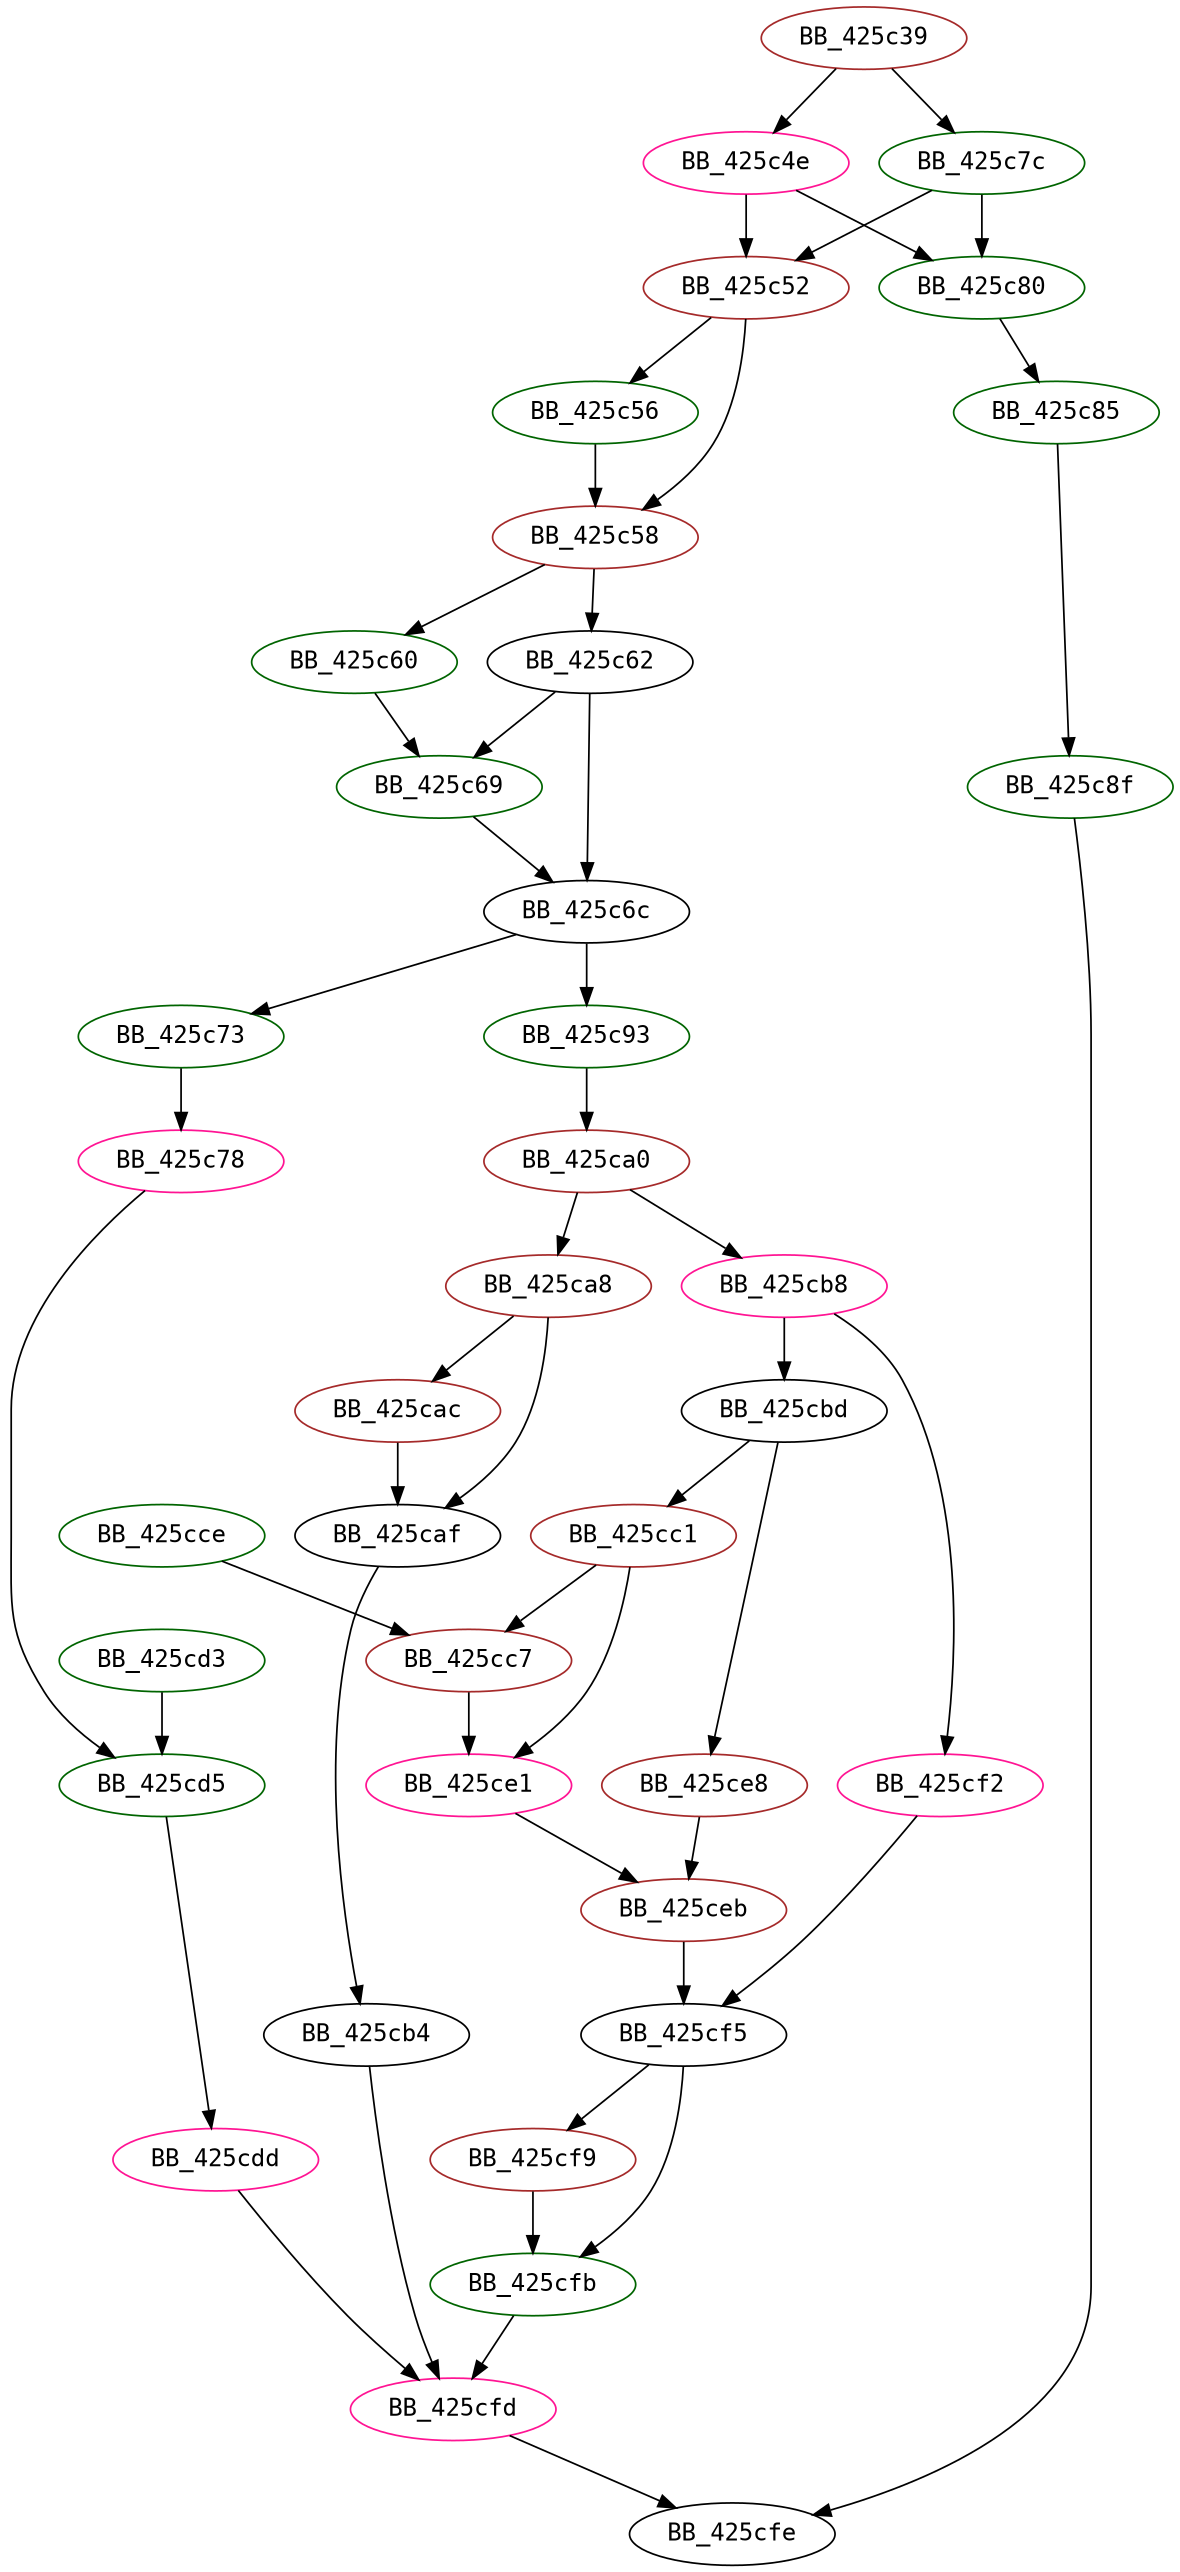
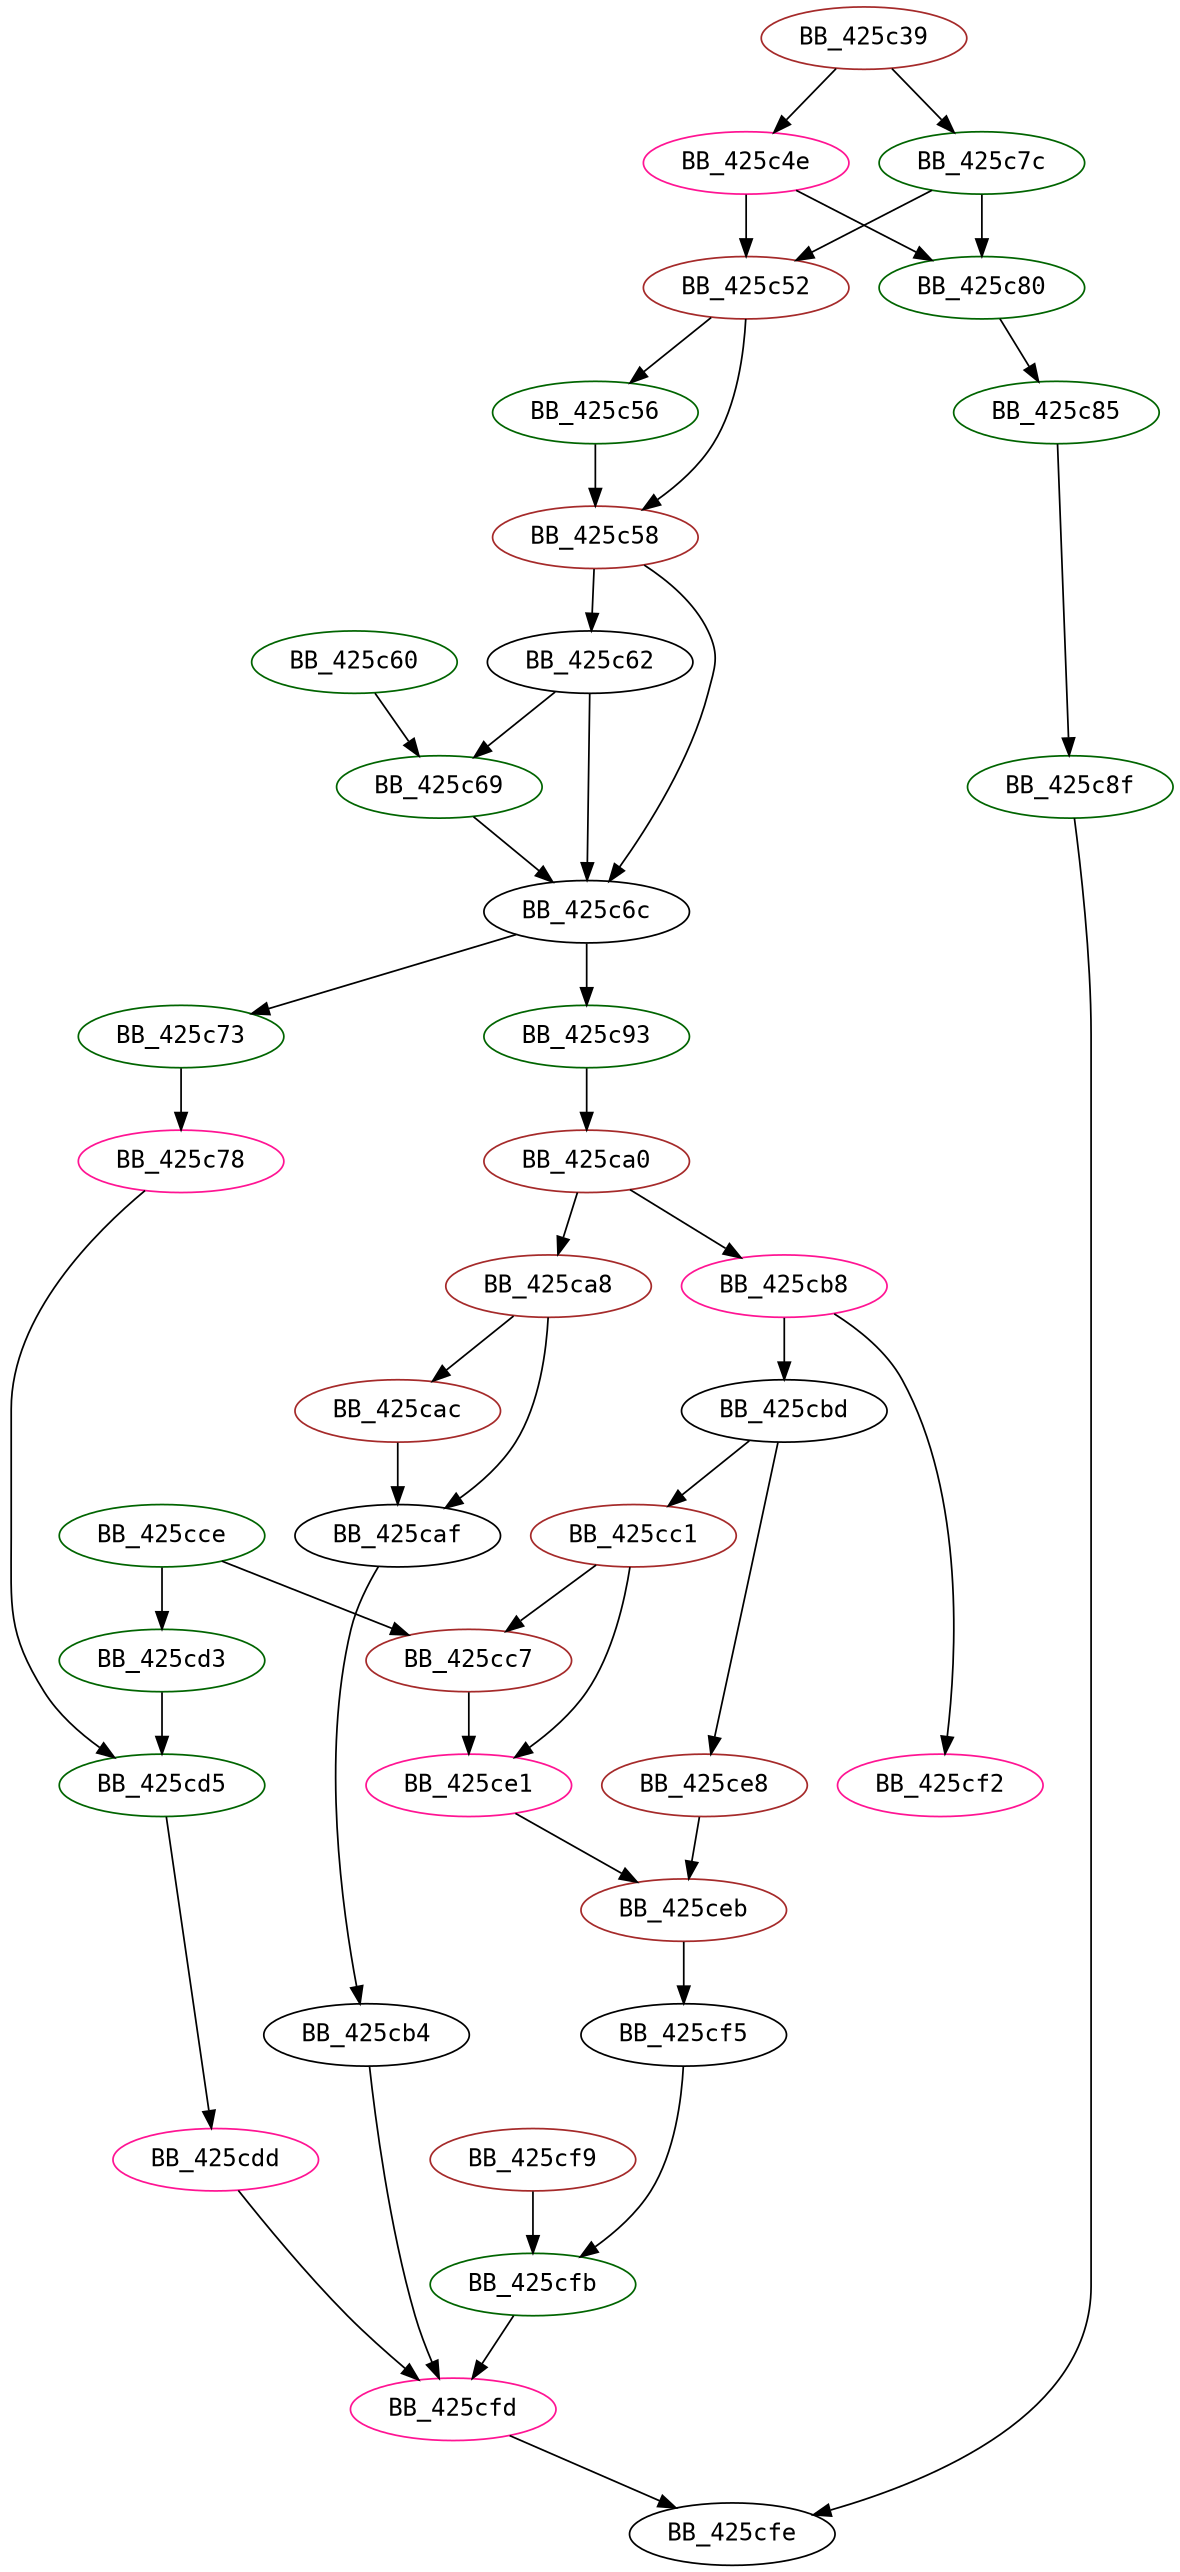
edge "BB_425c58" -> "BB_425c60": now "BB_425c58" -> "BB_425c6c"
edge "BB_425cce" -> "BB_425cd3": added
edge "BB_425cf2" -> "BB_425cf5": removed
edge "BB_425cf5" -> "BB_425cf9": removed
